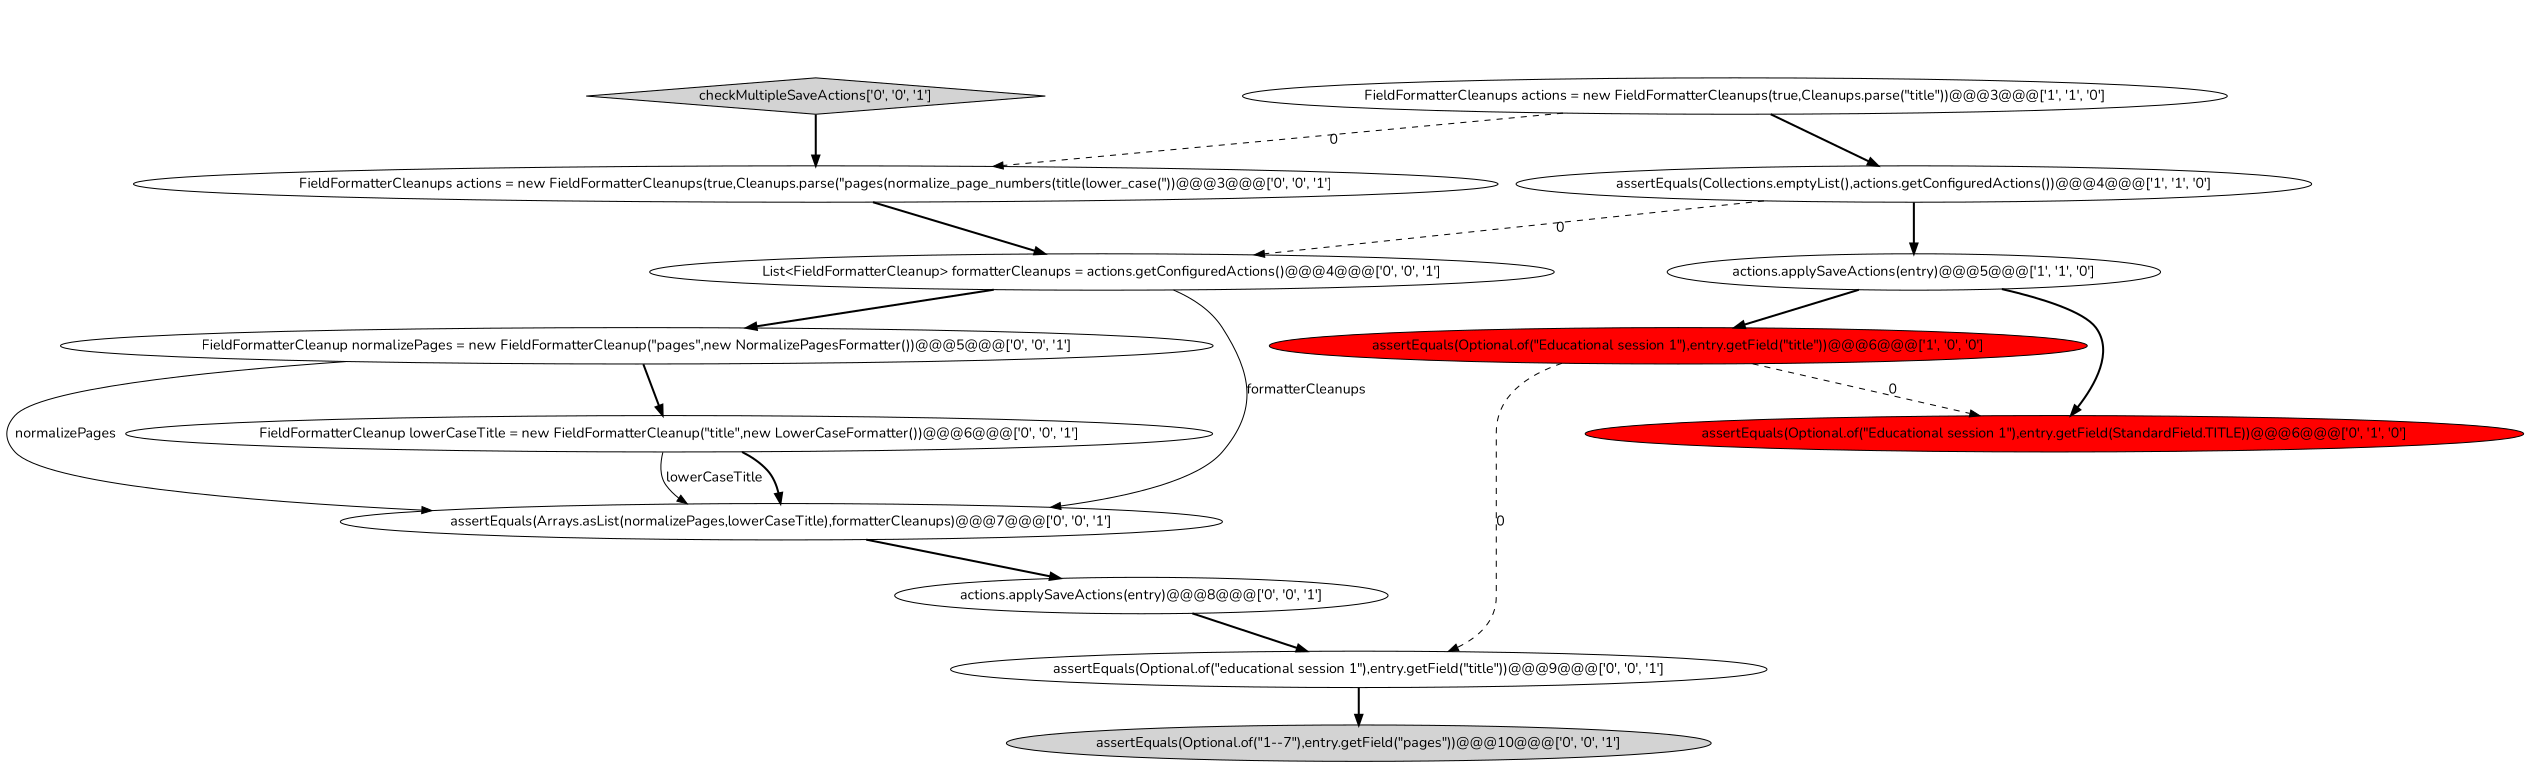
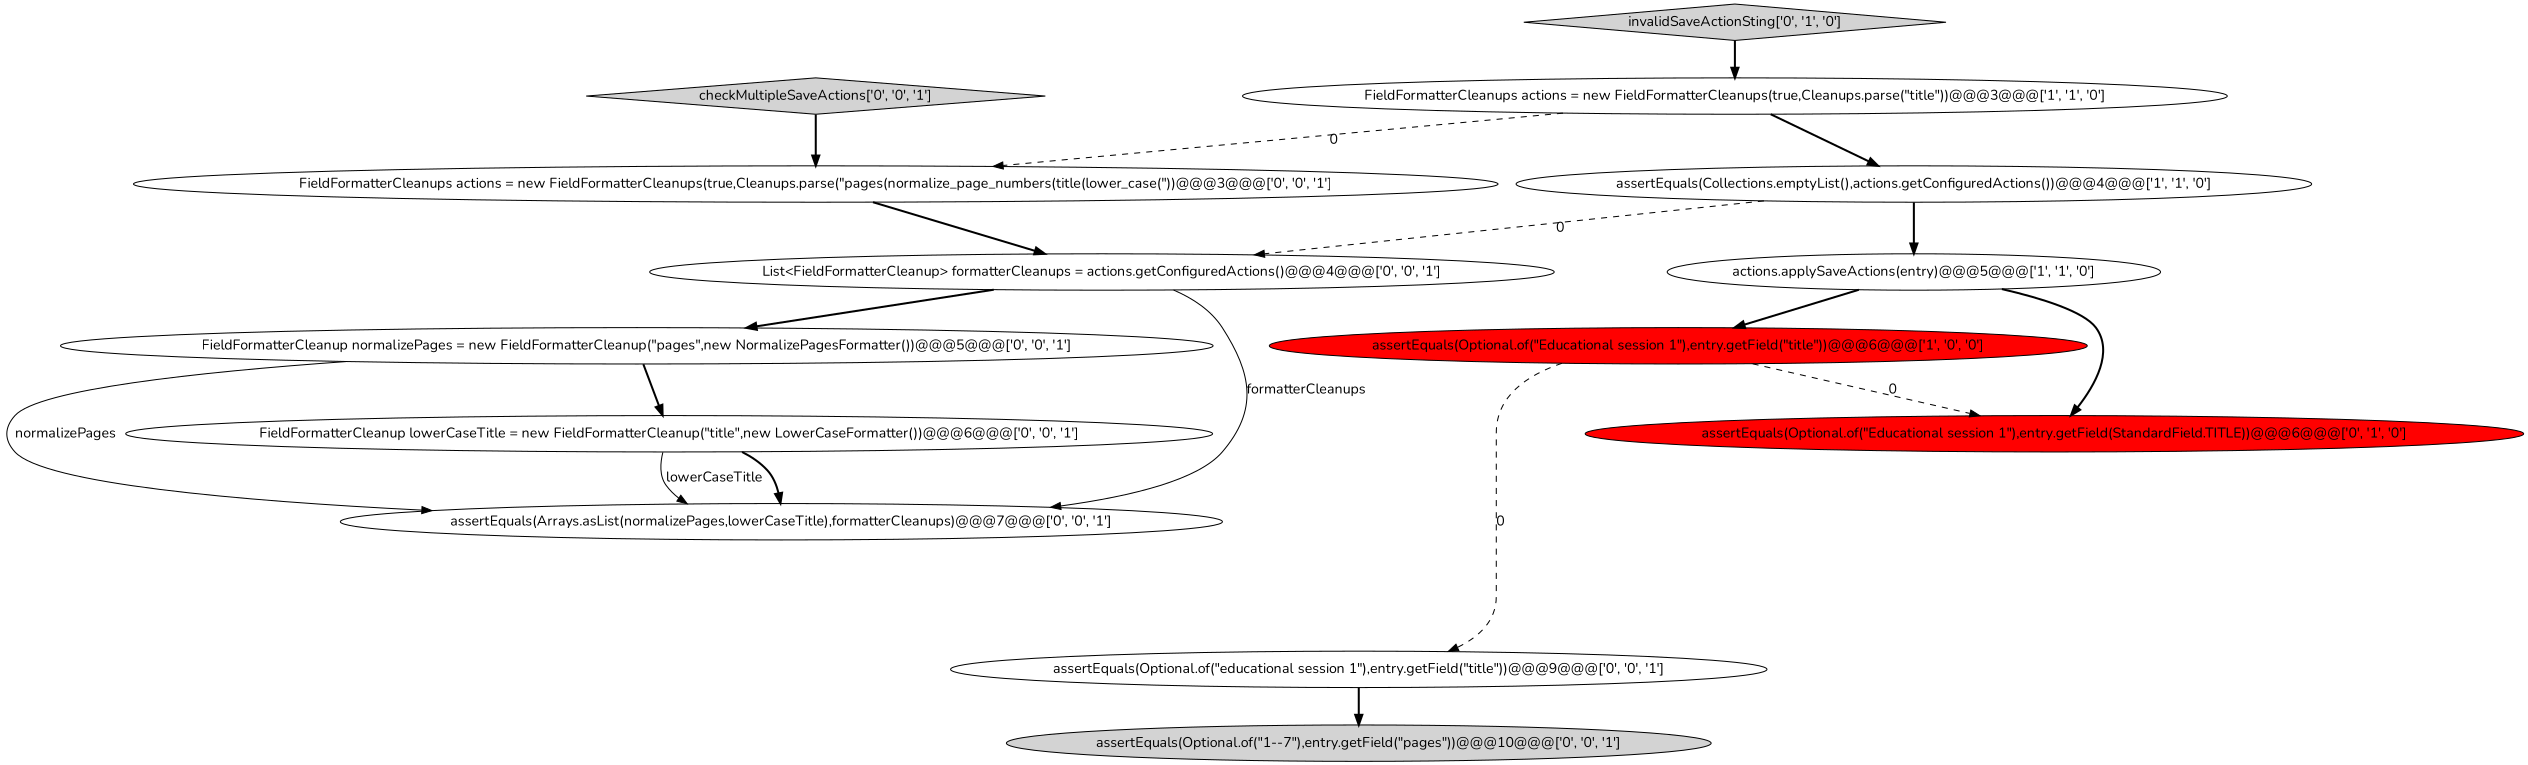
node "invalidSaveActionSting['0', '1', '0']": added
node "actions.applySaveActions(entry)@@@8@@@['0', '0', '1']": removed
